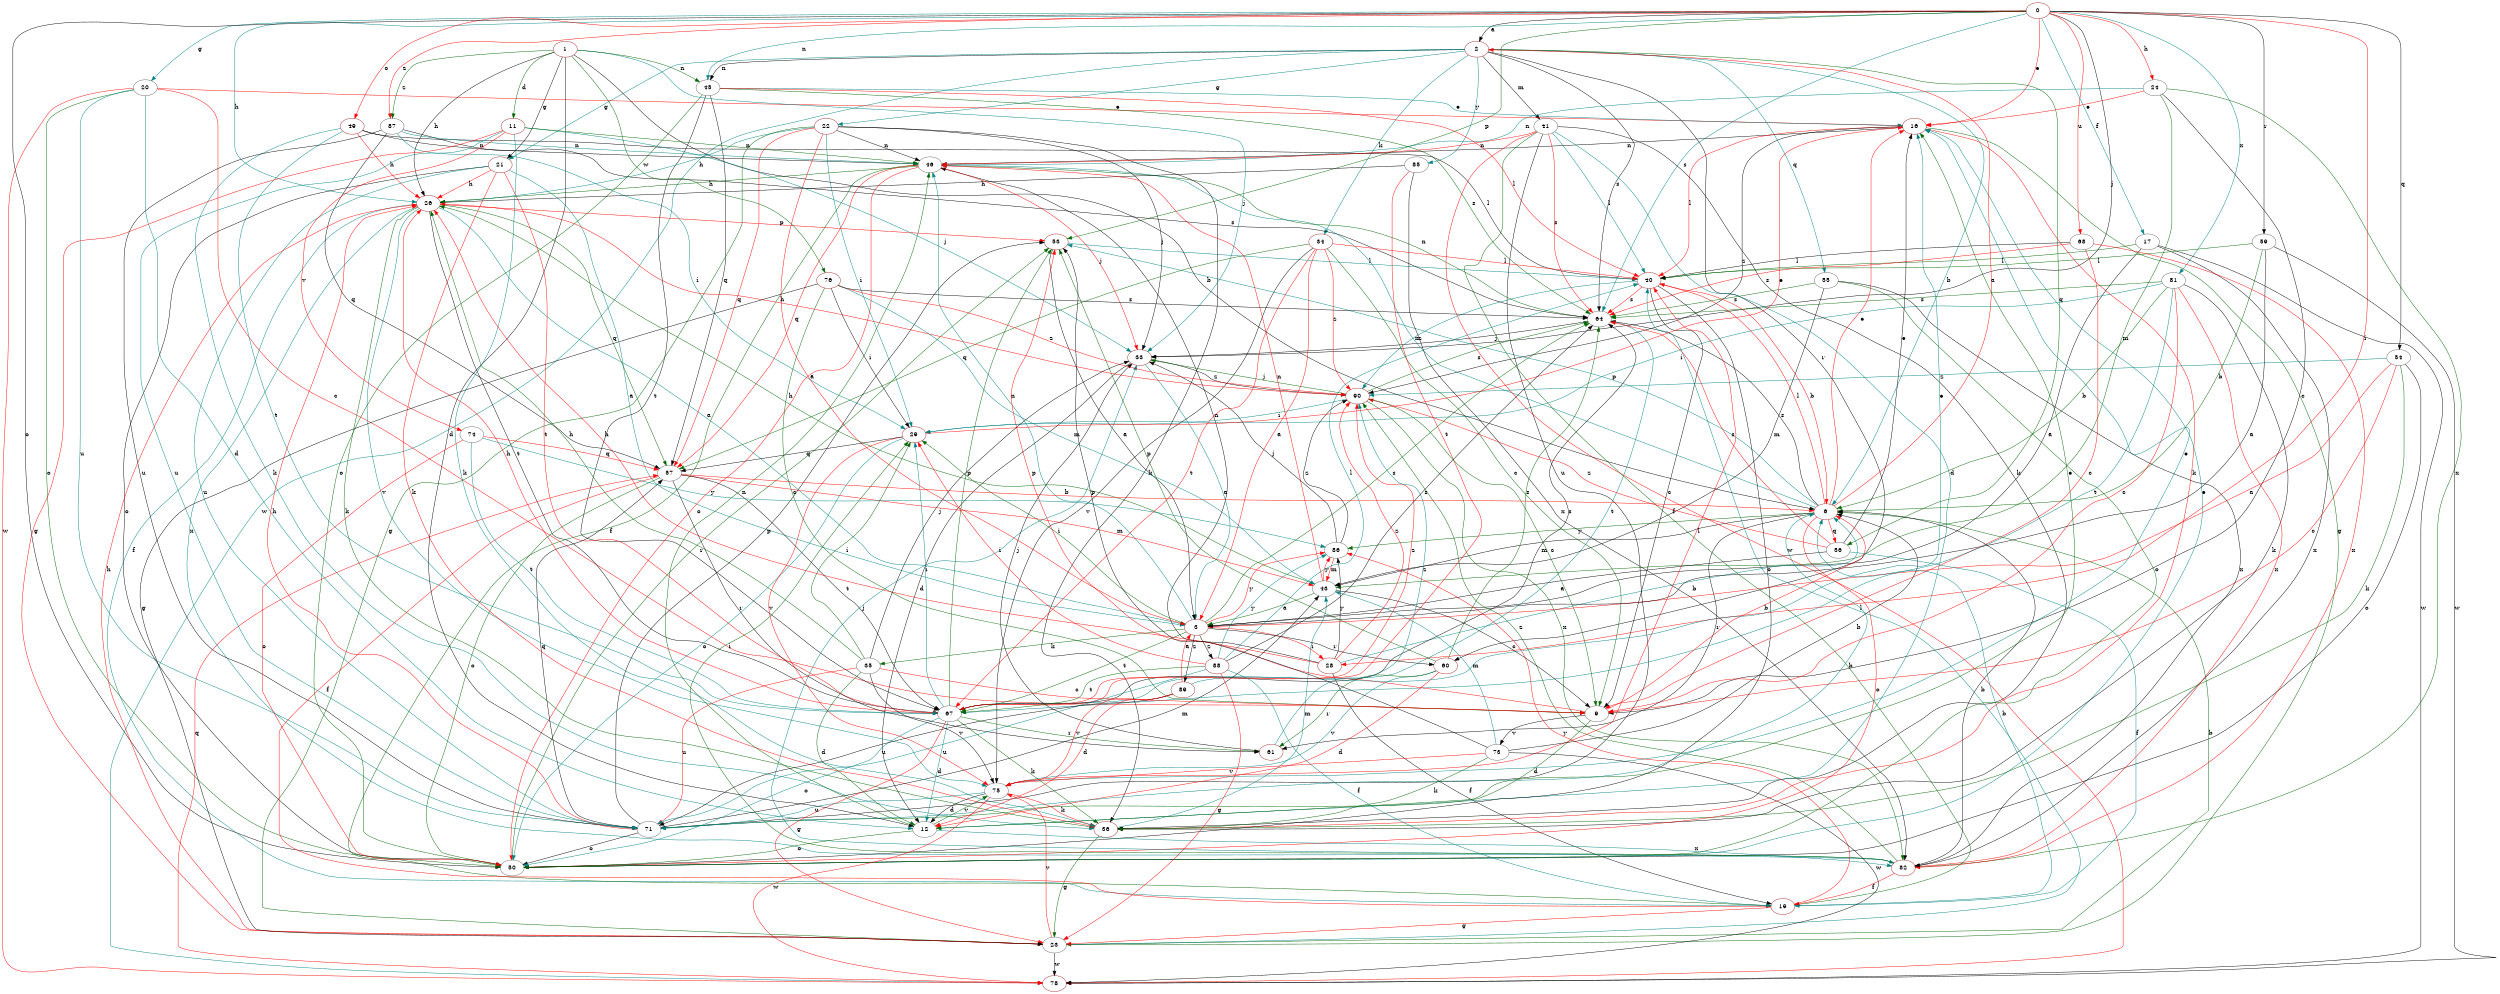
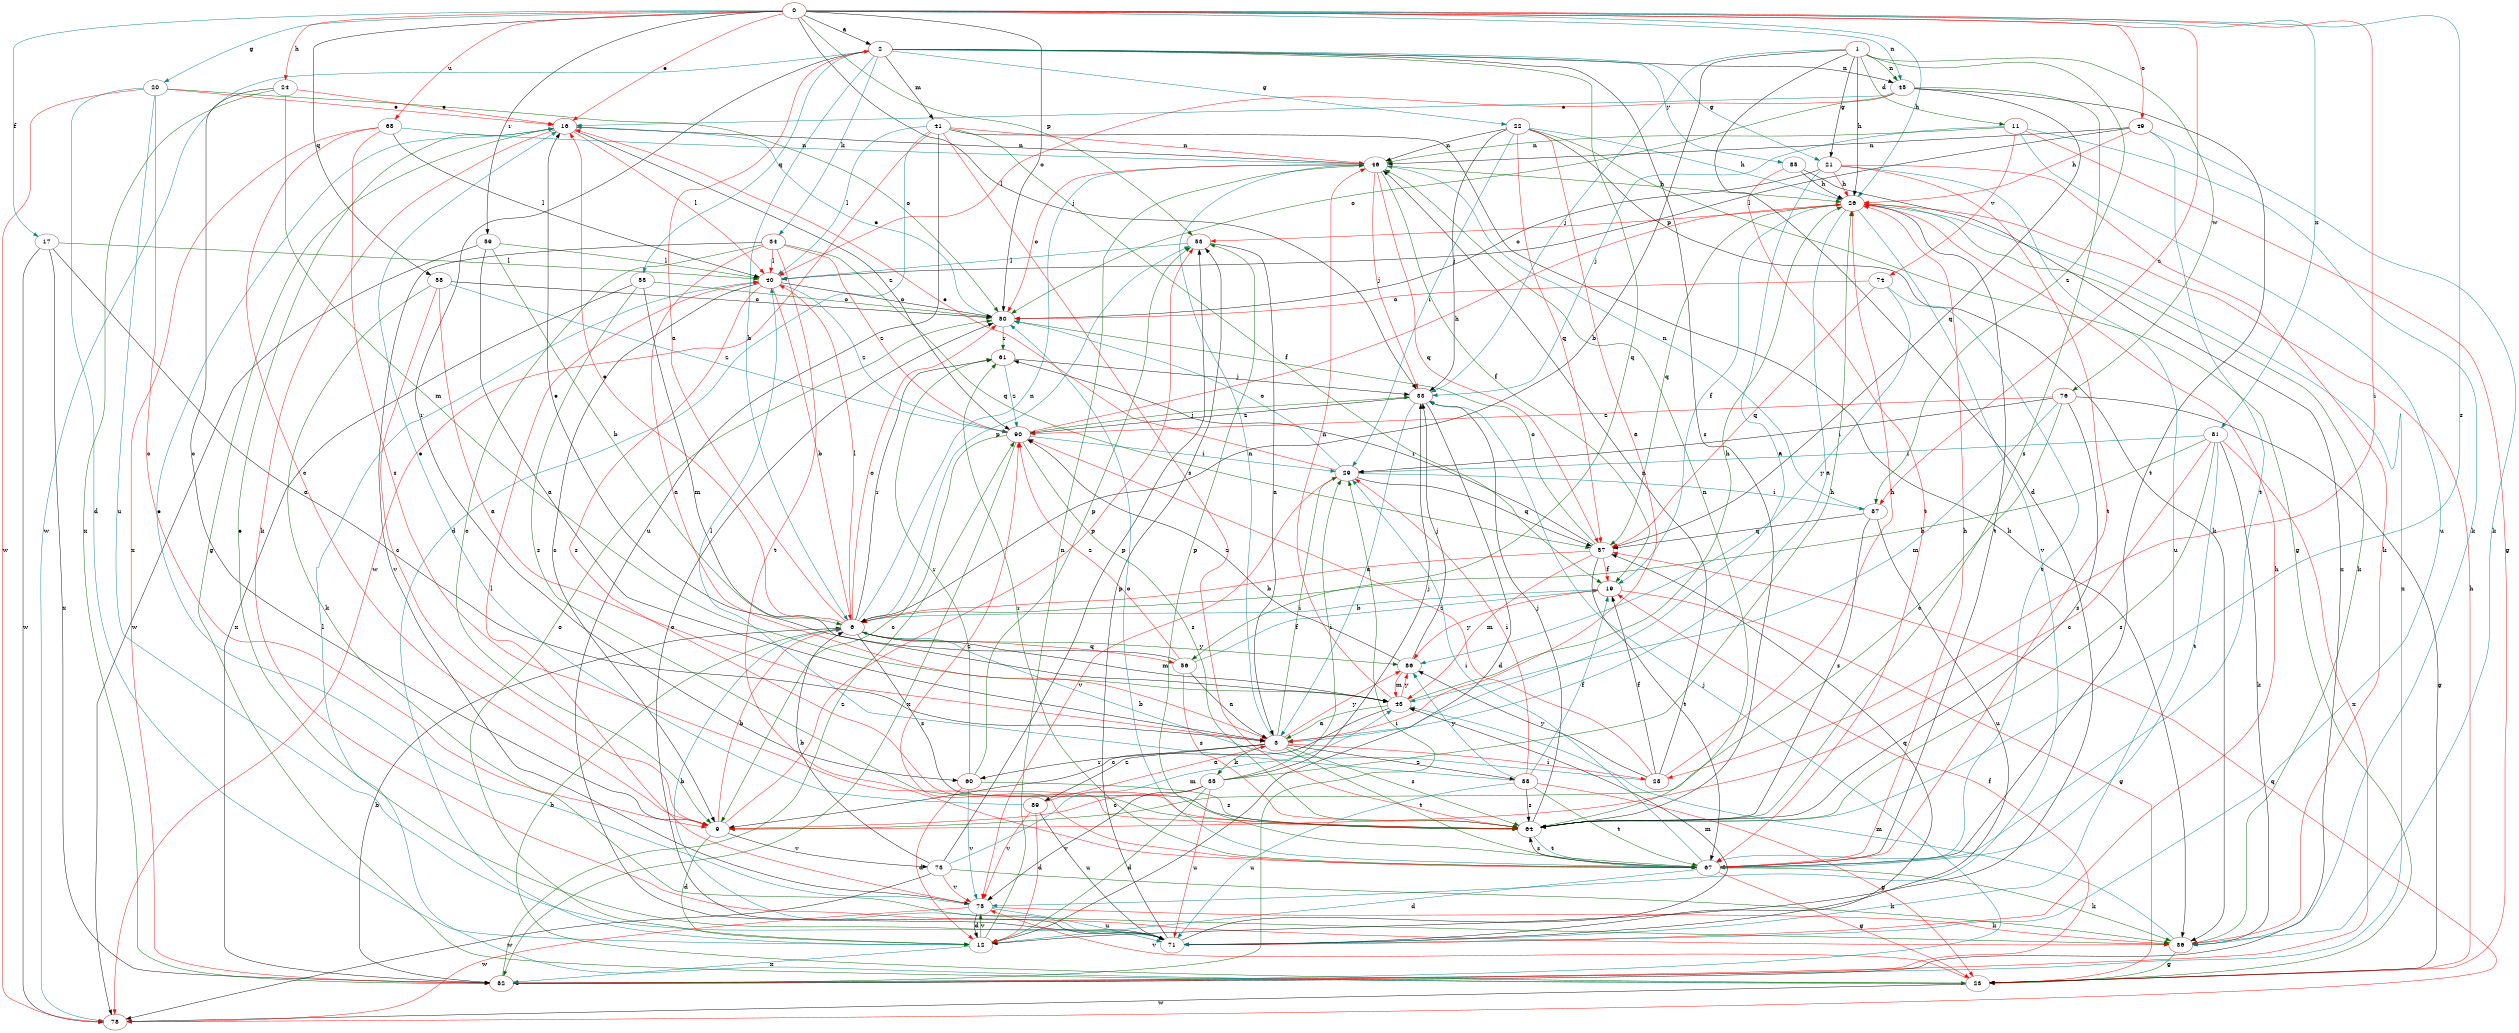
edge "24" -> "46": now "68" -> "46"
edge "87" -> "29": reversed
node "54": label "54" -> "58"
edge "50" -> "53": now "50" -> "61"
